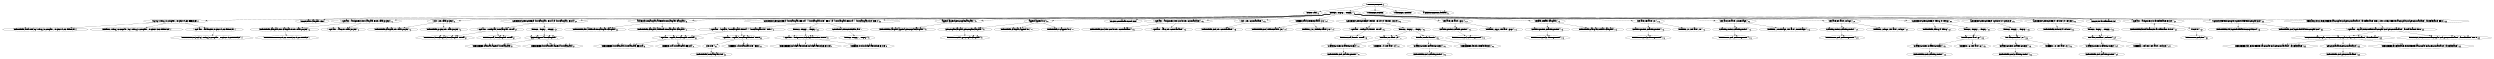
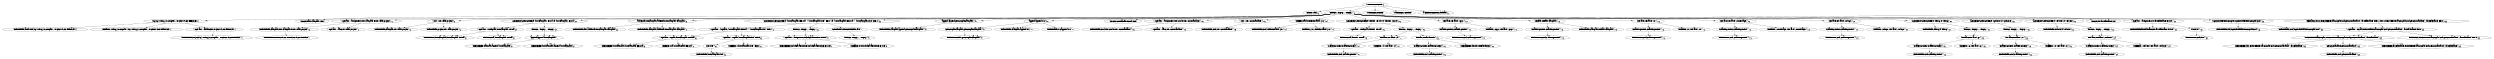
edge "(IDENTIFIER,firstFileName,int firstFileName = size())" -> "(<operator>.assignment,int firstFileName = size())": reversed
